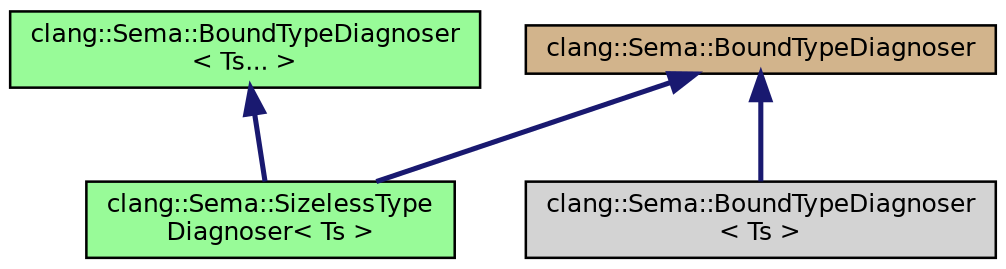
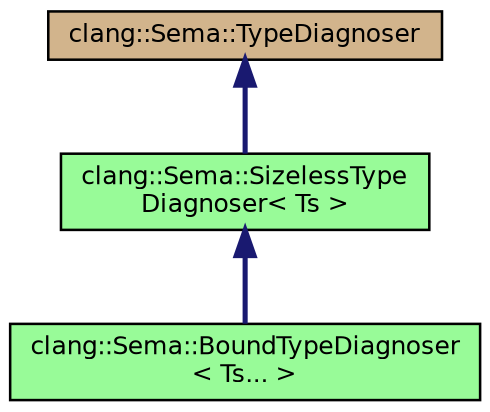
node "clang::Sema::BoundTypeDiagnoser": label "clang::Sema::BoundTypeDiagnoser" -> "clang::Sema::TypeDiagnoser"
edge "clang::Sema::SizelessType Diagnoser< Ts >" -> "clang::Sema::BoundTypeDiagnoser < Ts... >": reversed
node "clang::Sema::BoundTypeDiagnoser < Ts >": removed
